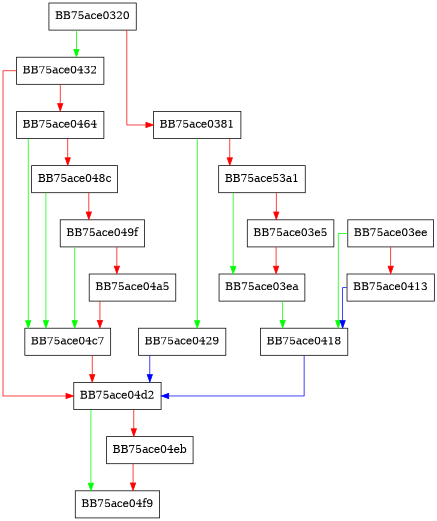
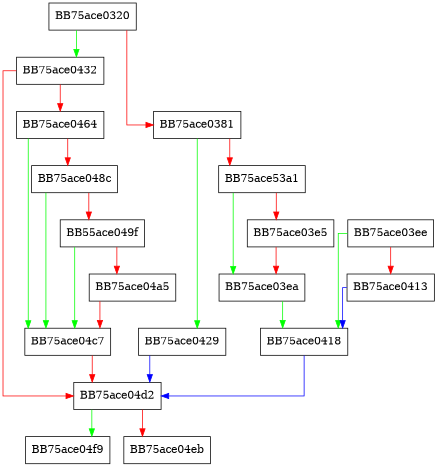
node "BB75ace049f": label "BB75ace049f" -> "BB55ace049f"
edge "BB75ace04eb" -> "BB75ace04f9": removed
